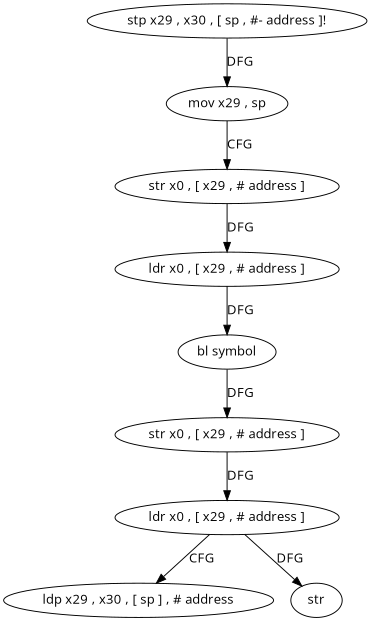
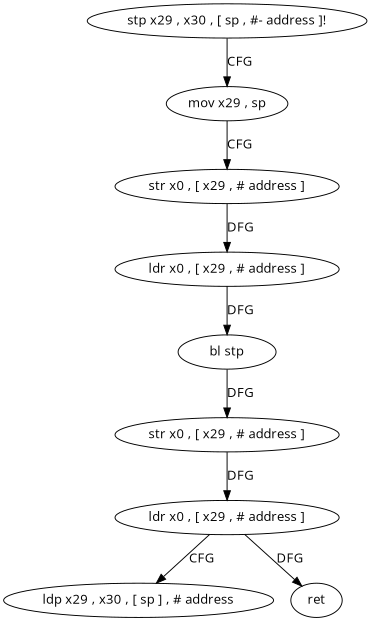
edge "stp x29 , x30 , [ sp , #- address ]!" -> "mov x29 , sp": label "DFG" -> "CFG"
node "bl symbol": label "bl symbol" -> "bl stp"
node "str": label "str" -> "ret"
